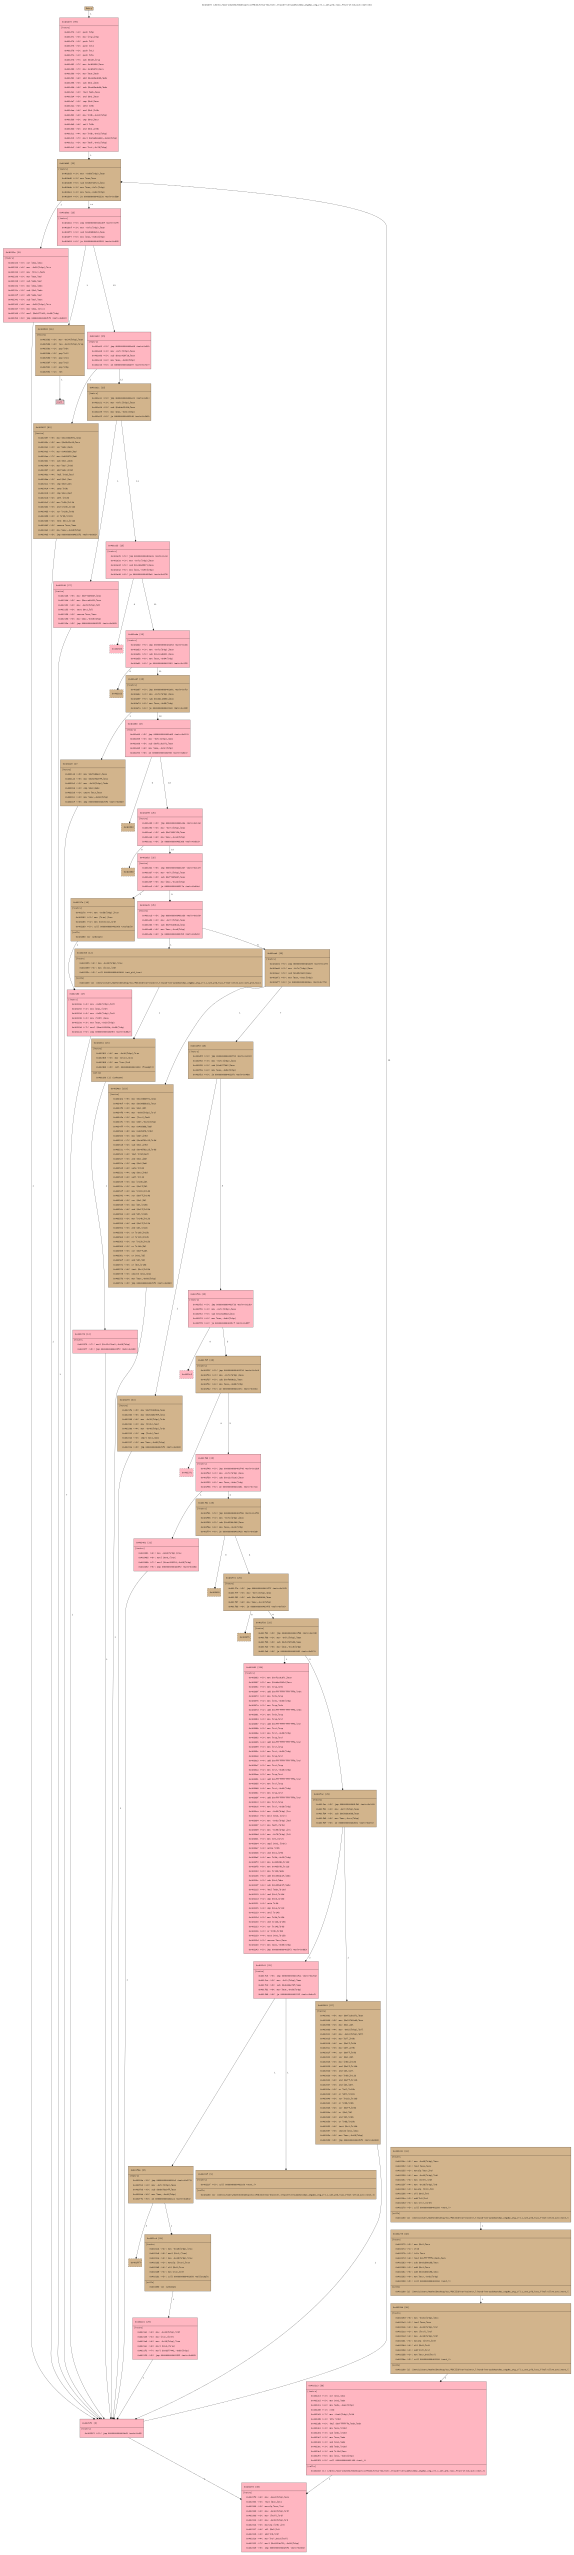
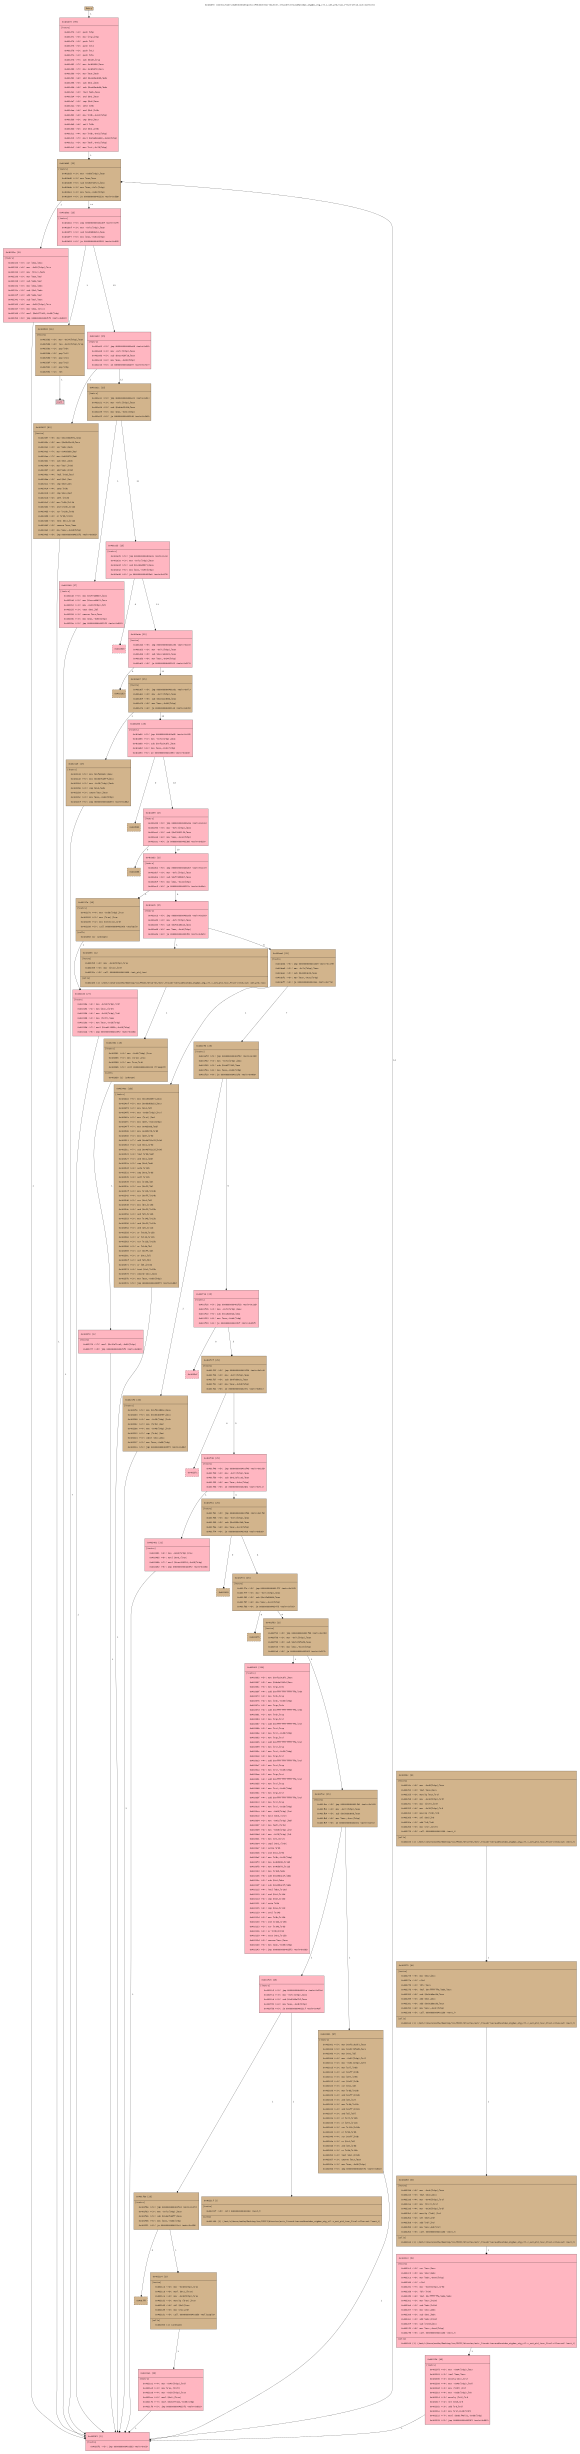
edge "0x4025f2 [5]" -> "0x4022fd [49]": reversed
